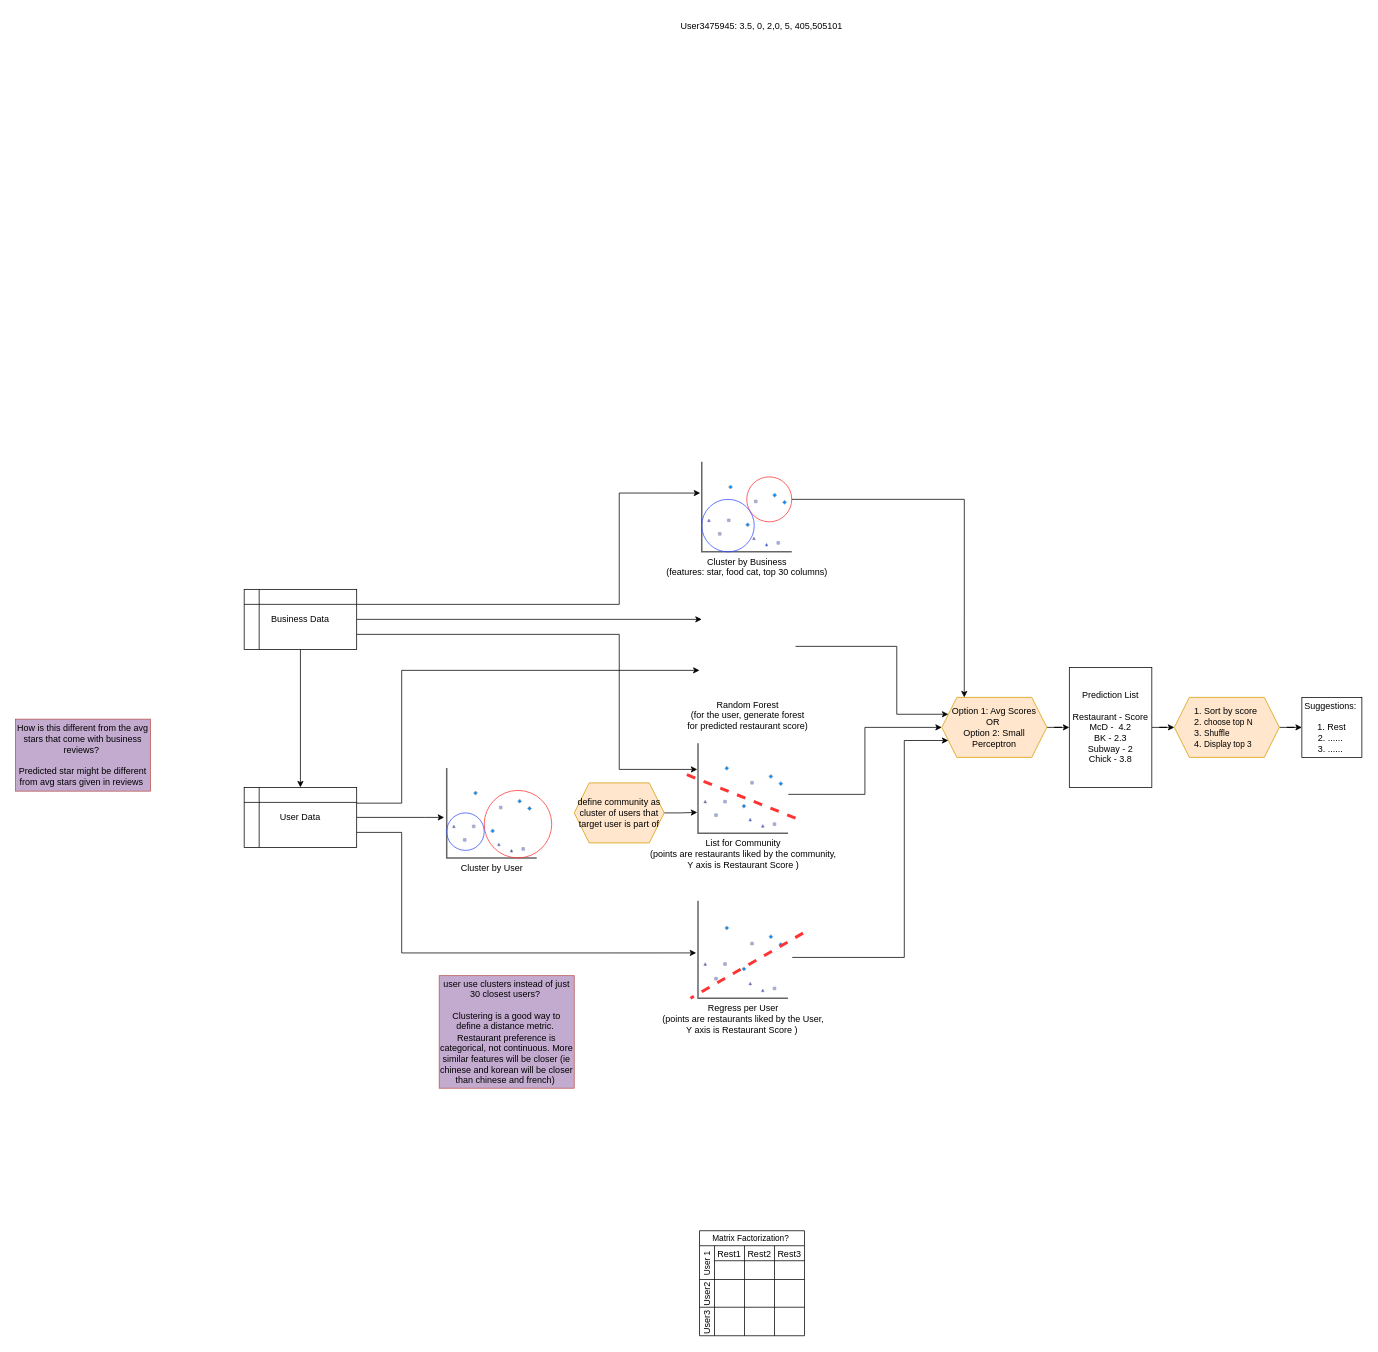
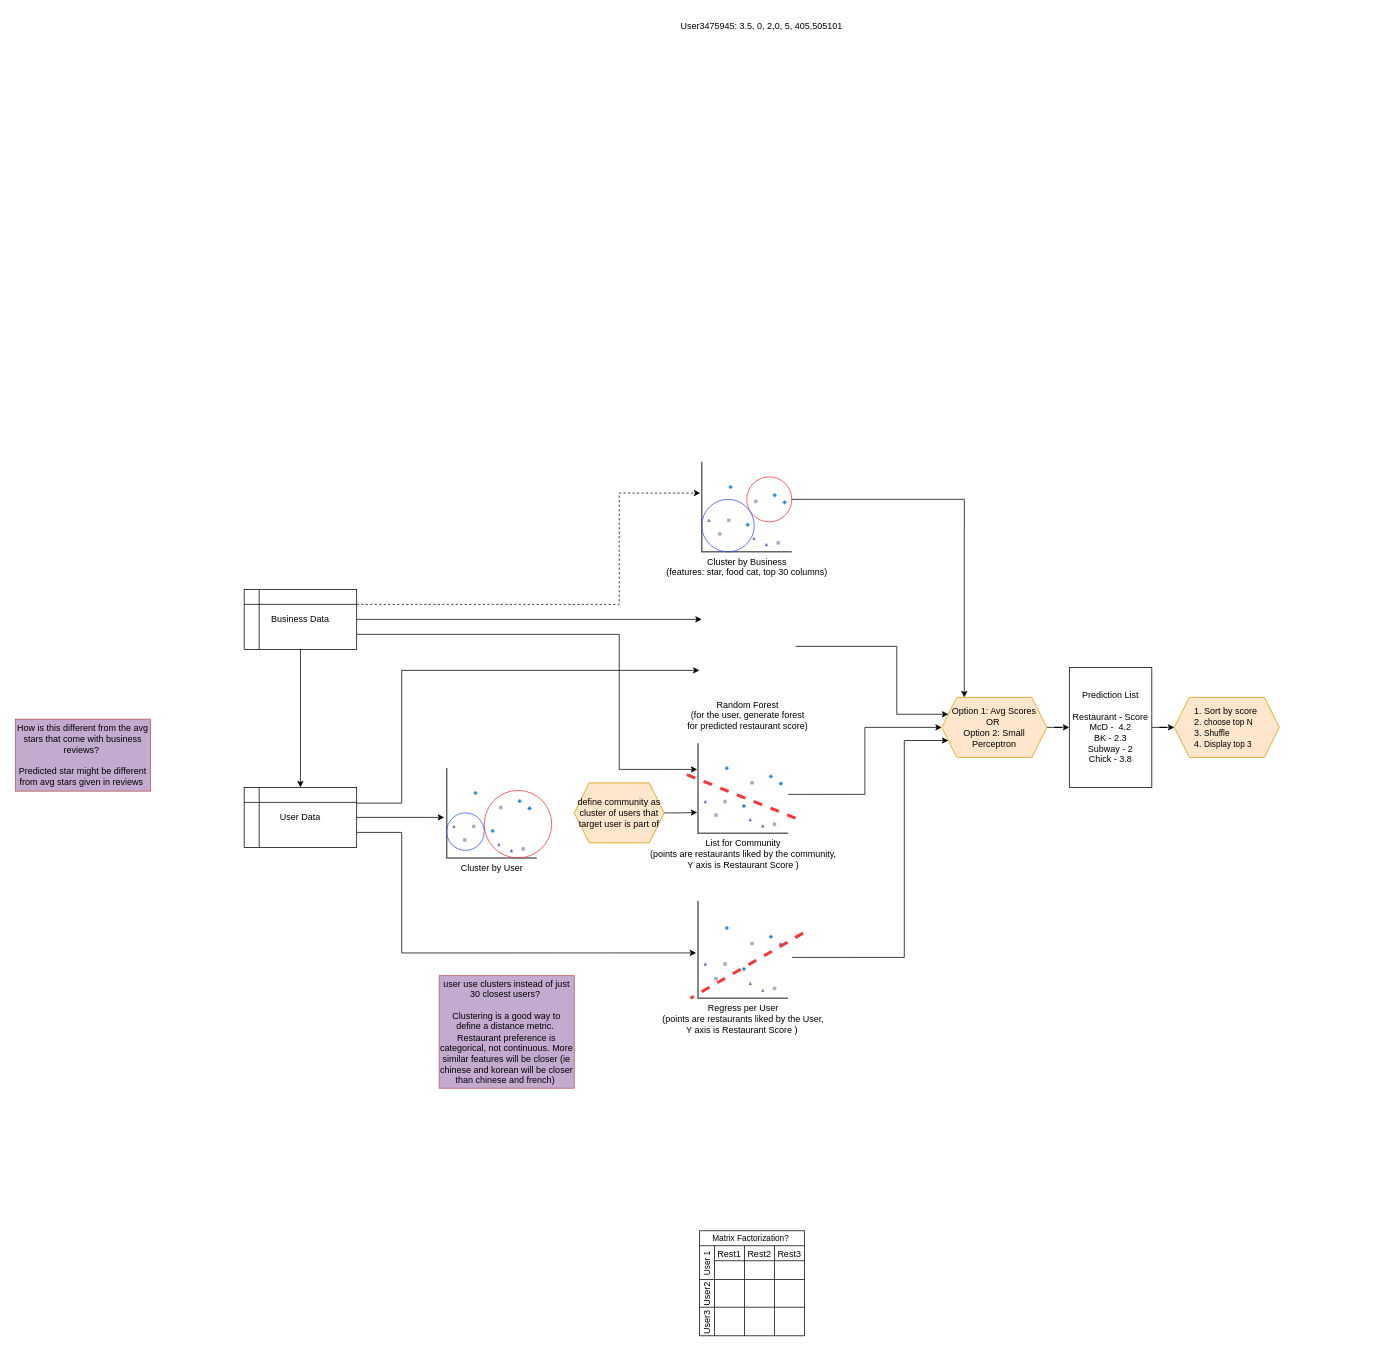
edge "Business Data" -> "Cluster by Business (features: star, food cat, top 30 columns)": style solid -> dashed
edge "Sort by score choose top N Shuffle Display top 3" -> "Suggestions: 1. Rest 2. ...... 3. ......": removed
node "Suggestions: 1. Rest 2. ...... 3. ......": removed
